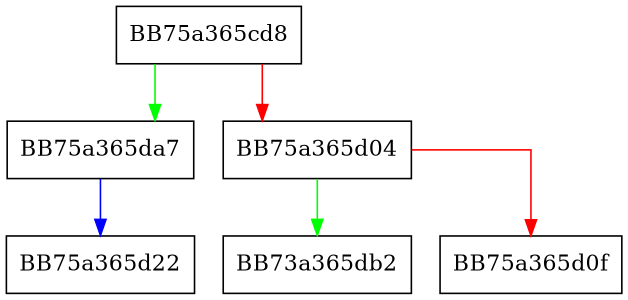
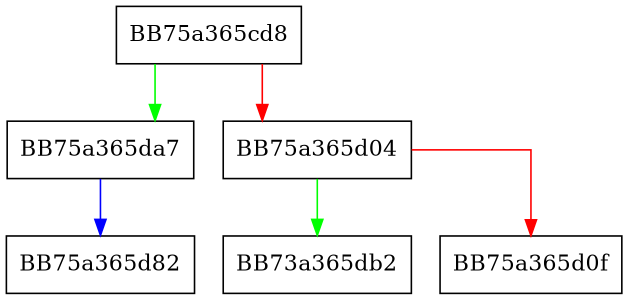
node "BB75a365d22": label "BB75a365d22" -> "BB75a365d82"
